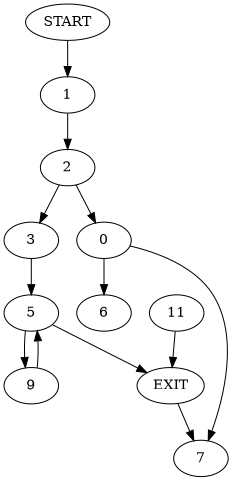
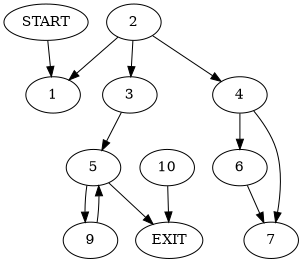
edge "1" -> "2": reversed
node "0": label "0" -> "4"
node "11": label "11" -> "10"
edge "EXIT" -> "7": now "6" -> "7"
